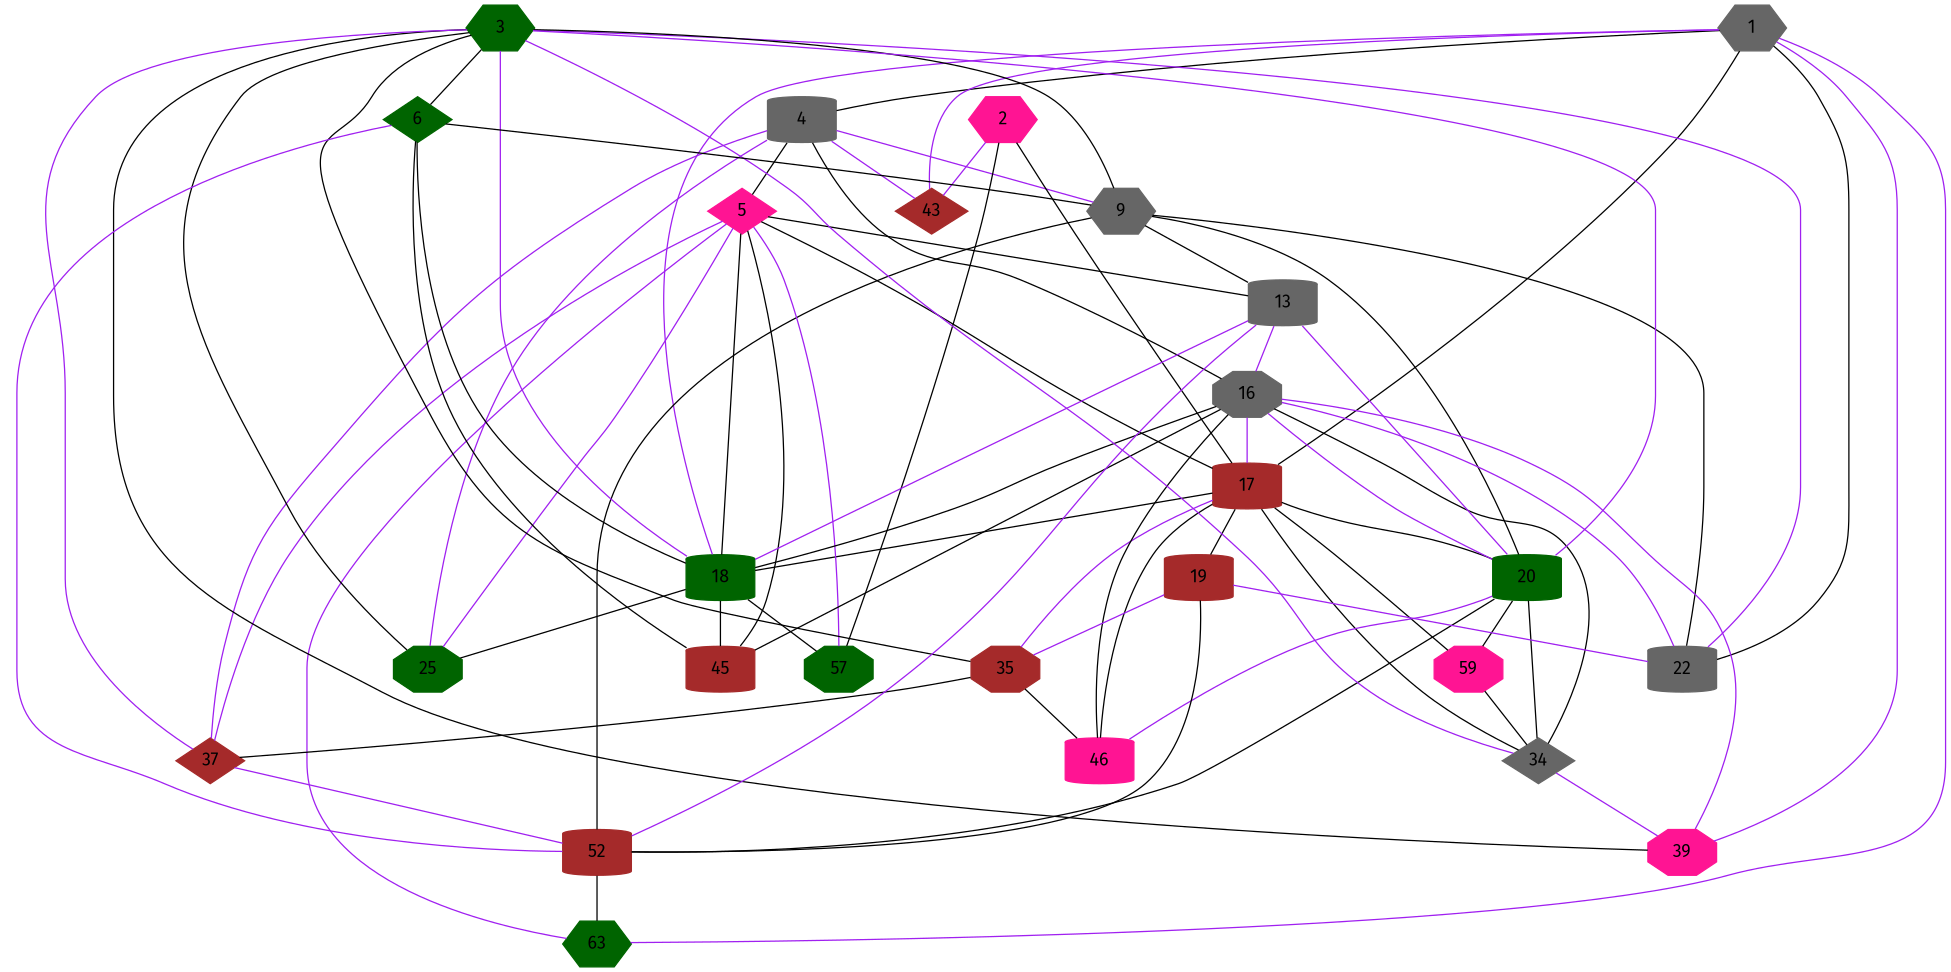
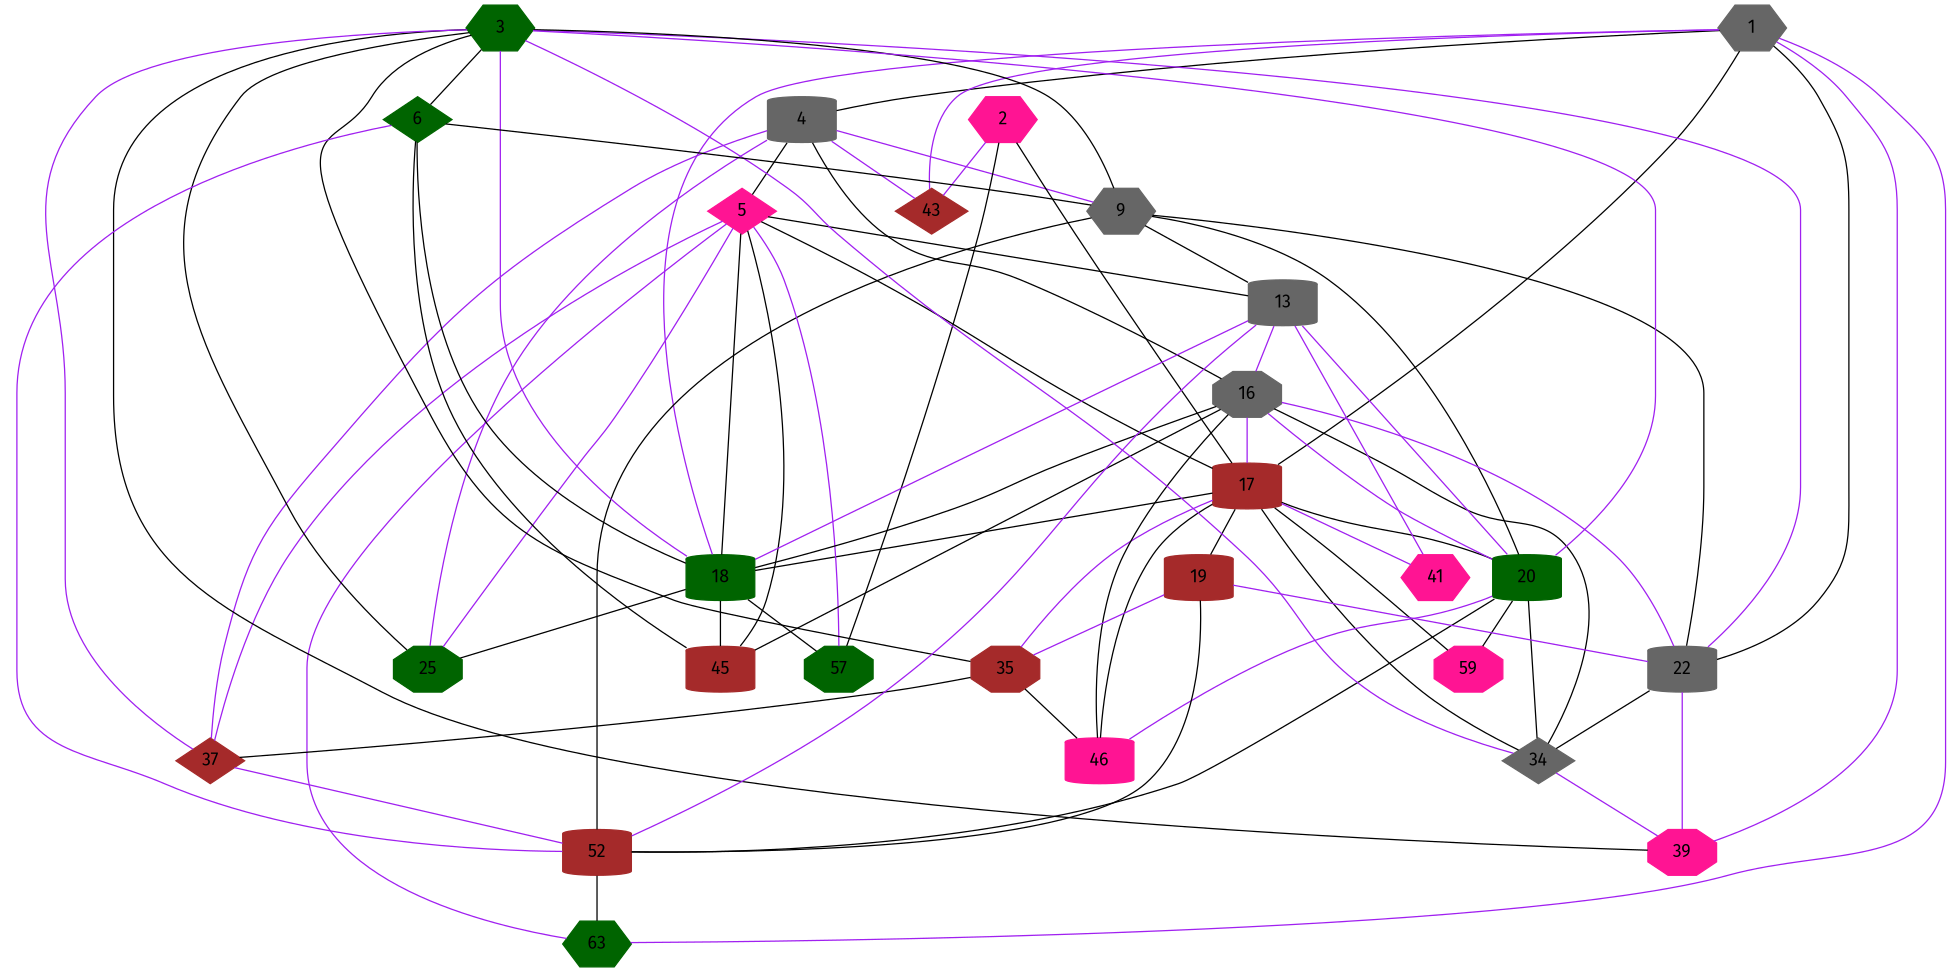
edge "16" -- "39": now "22" -- "39"
node "41": added
edge "59" -- "34": now "22" -- "34"
